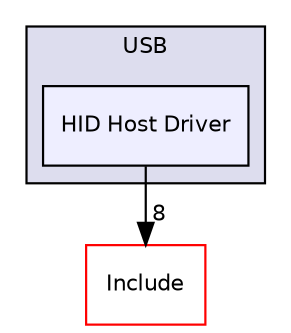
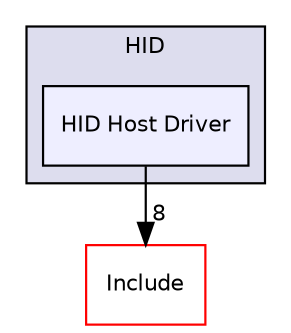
cluster "USB": label "USB" -> "HID"
